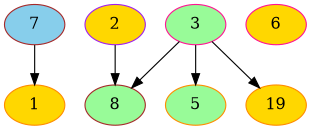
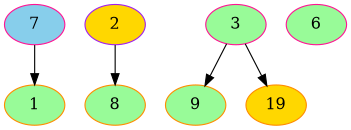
node "7": color brown -> deeppink
node "6": fillcolor gold -> palegreen
edge "3" -> "8": removed
node "1": fillcolor gold -> palegreen
node "8": color brown -> darkorange
node "5": label "5" -> "9"
